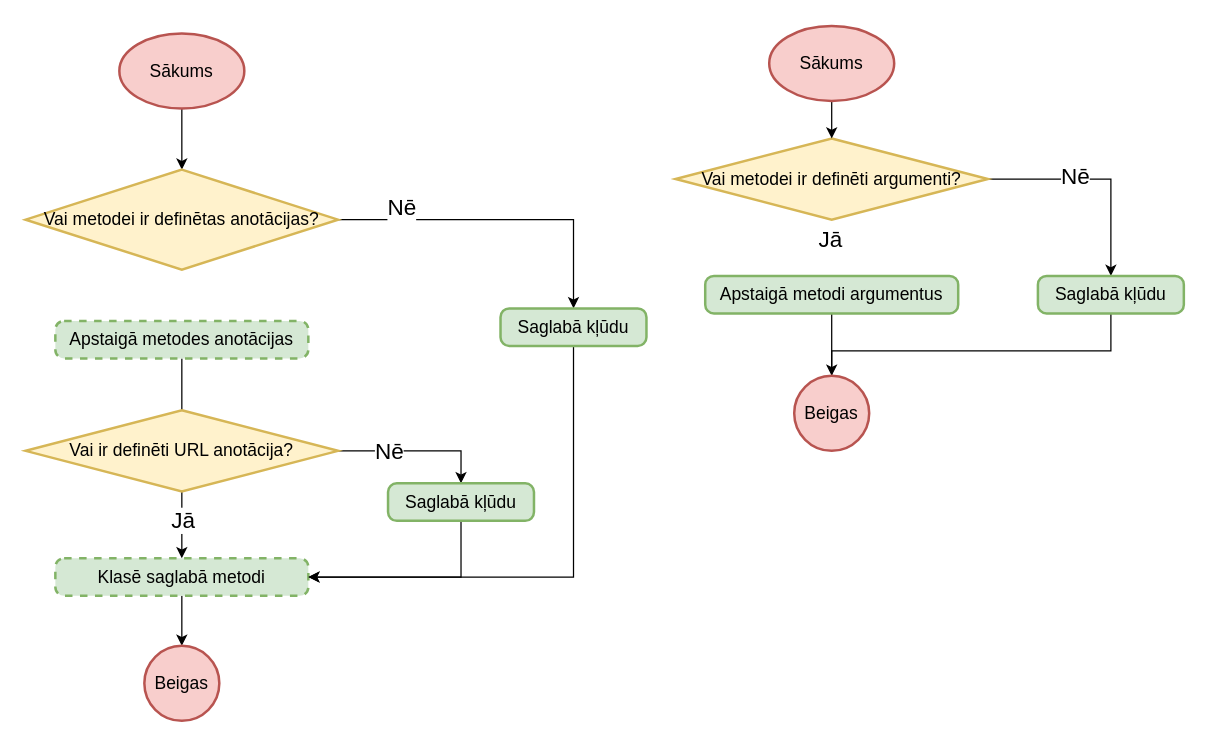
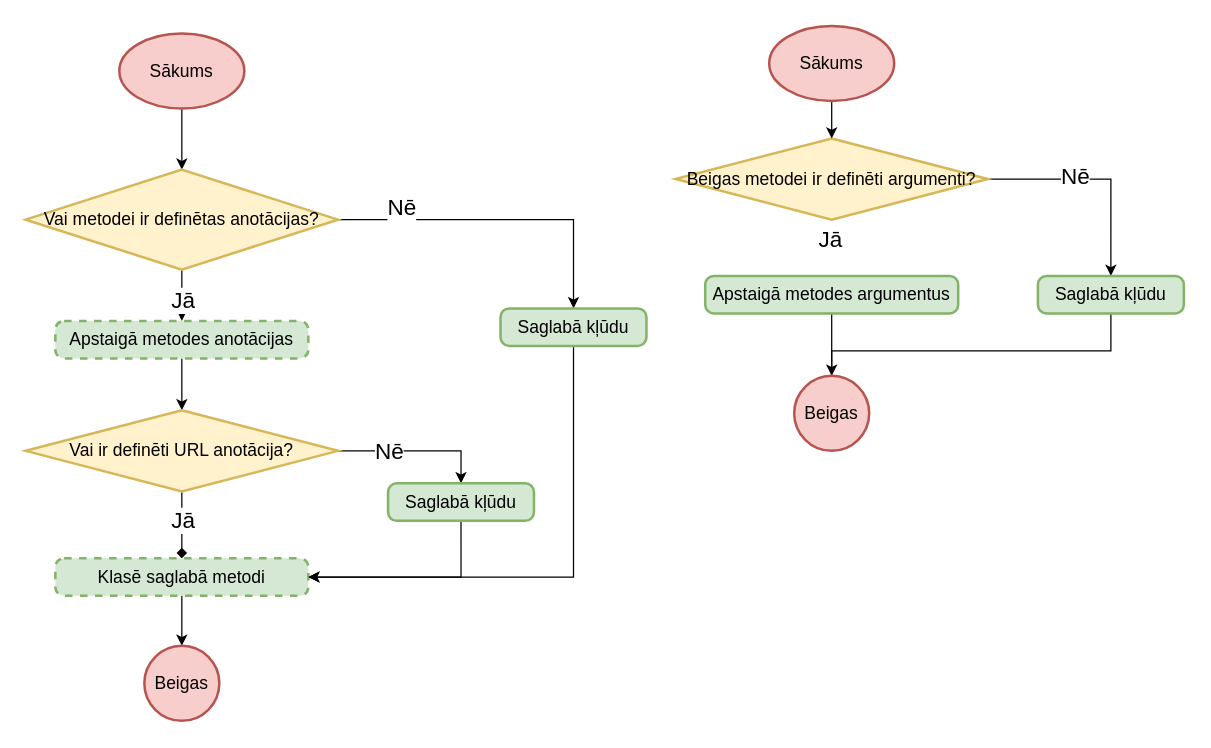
node "Vai metodei ir definēti argumenti?": label "Vai metodei ir definēti argumenti?" -> "Beigas metodei ir definēti argumenti?"
edge "Vai metodei ir definētas anotācijas?" -> "Apstaigā metodes anotācijas": added, label "Jā"
node "Apstaigā metodi argumentus": label "Apstaigā metodi argumentus" -> "Apstaigā metodes argumentus"
edge "Apstaigā metodes anotācijas" -- "Vai ir definēti URL anotācija?": arrowhead none -> classic
edge "Vai ir definēti URL anotācija?" -> "Klasē saglabā metodi": arrowhead classic -> diamond
